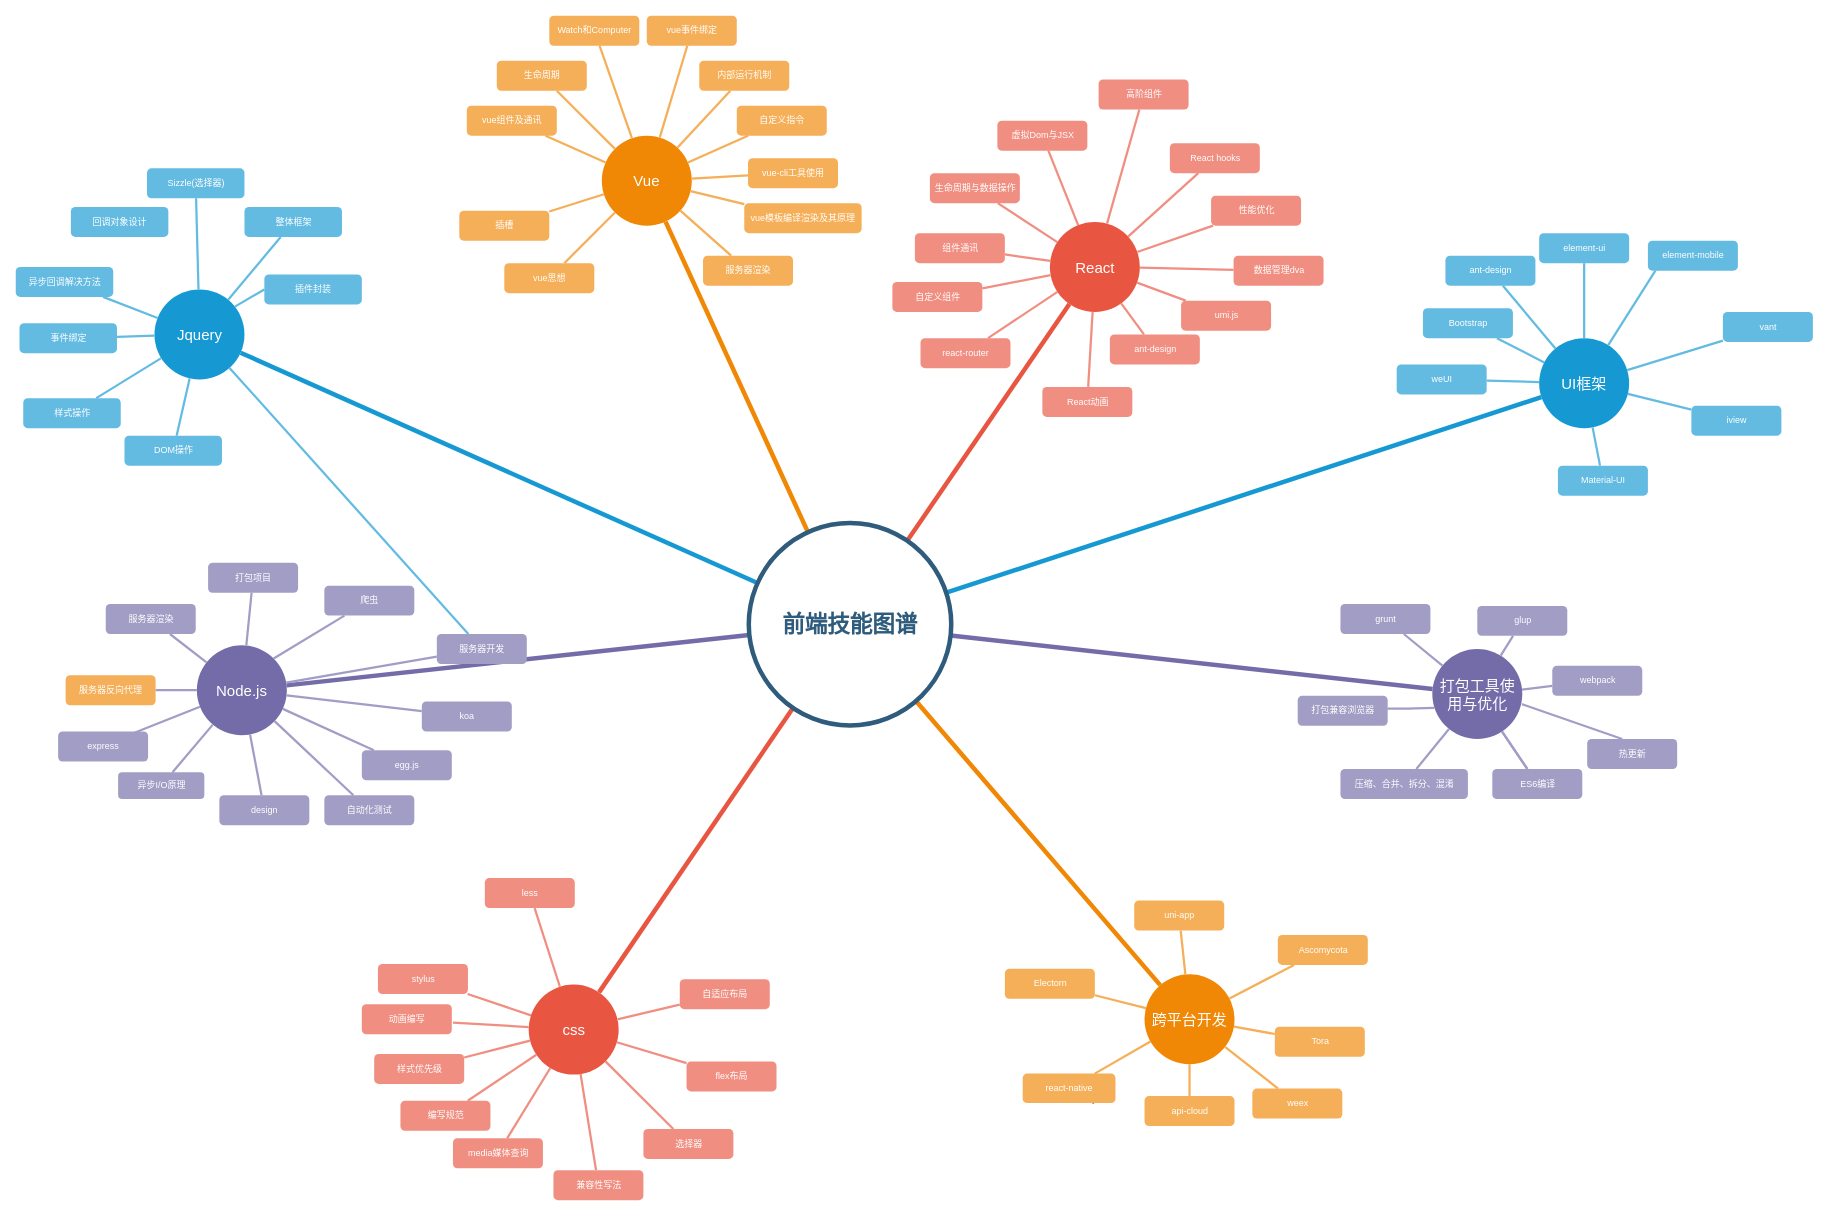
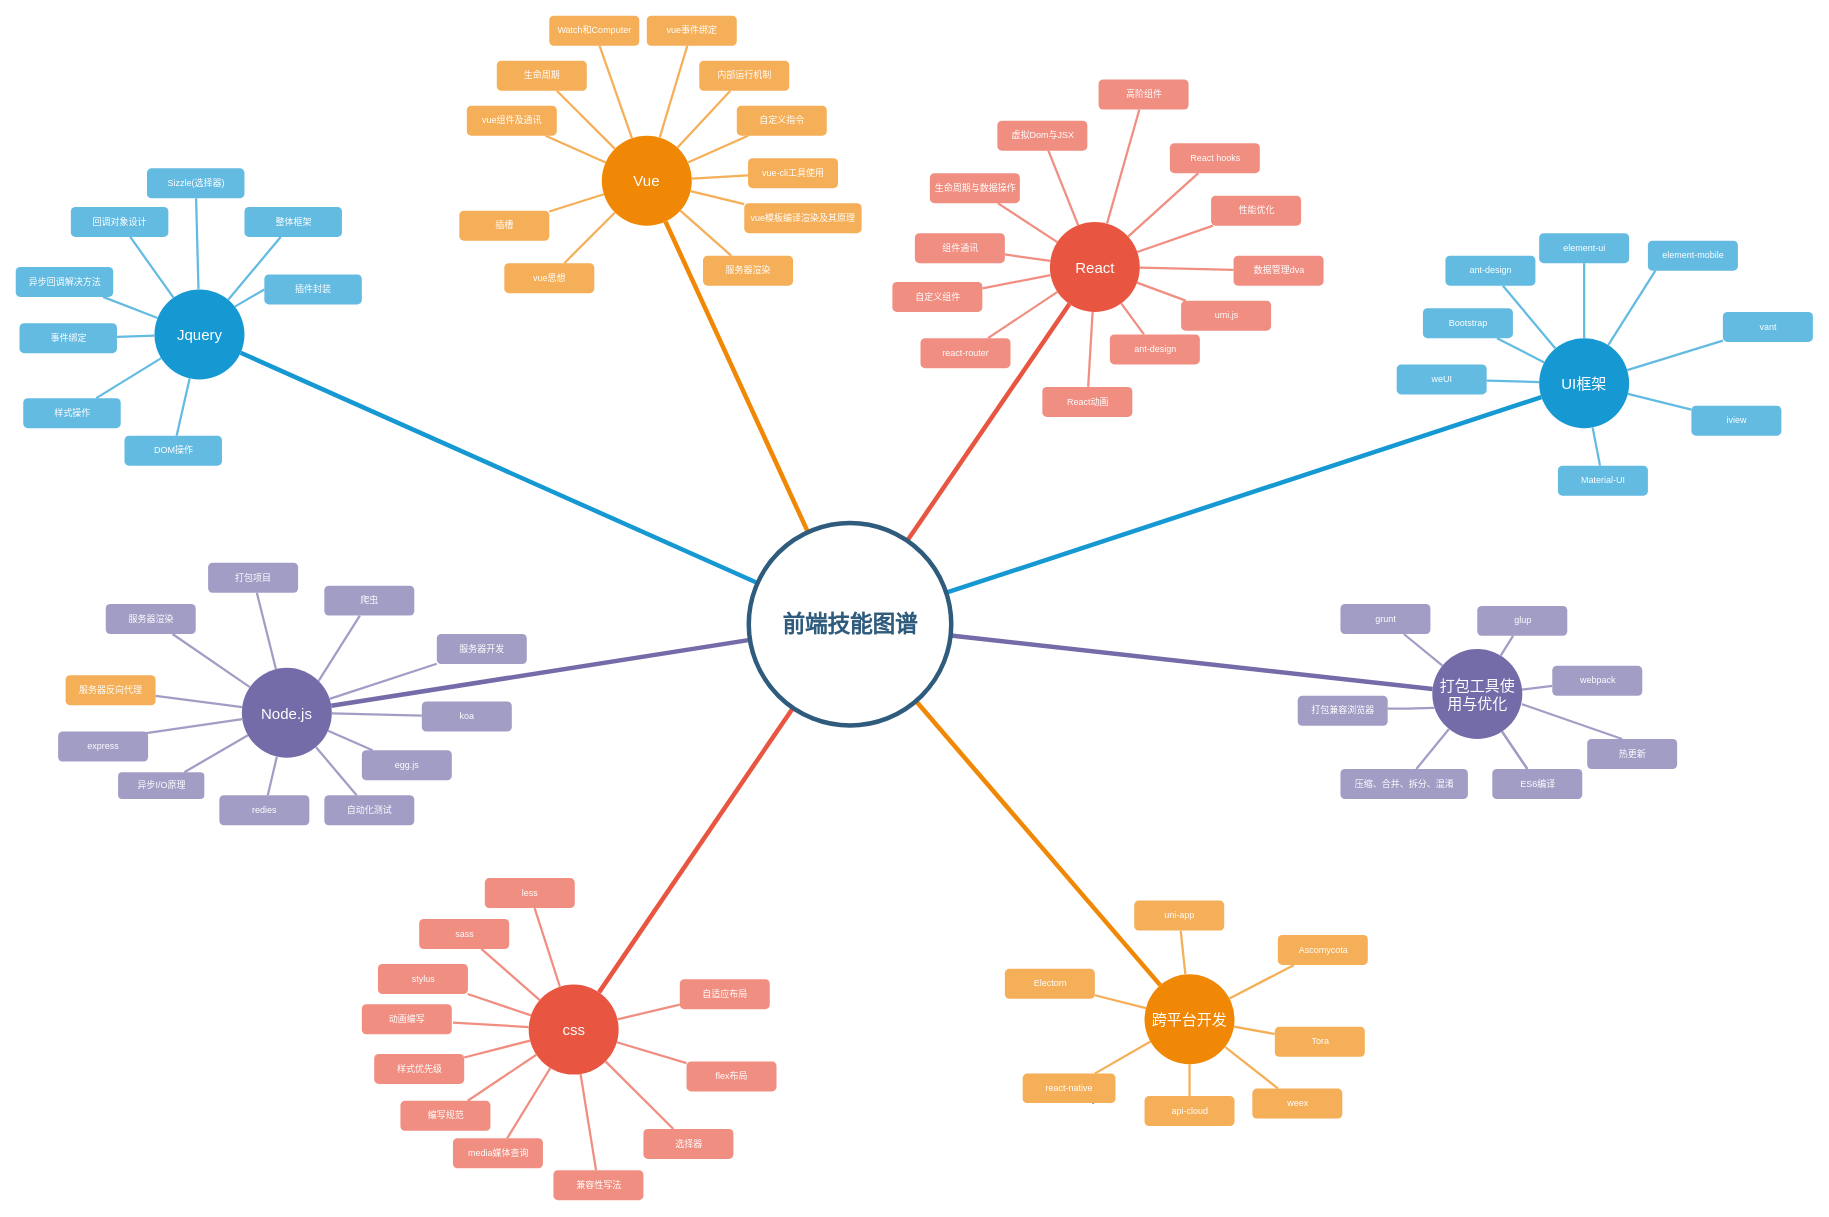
edge "Jquery" -- "服务器开发": now "Jquery" -- "回调对象设计"
node "Node.js": moved (242, 690) -> (287, 713)
node "design": label "design" -> "redies"
node "sass": added
edge "sass" -- "css": added
